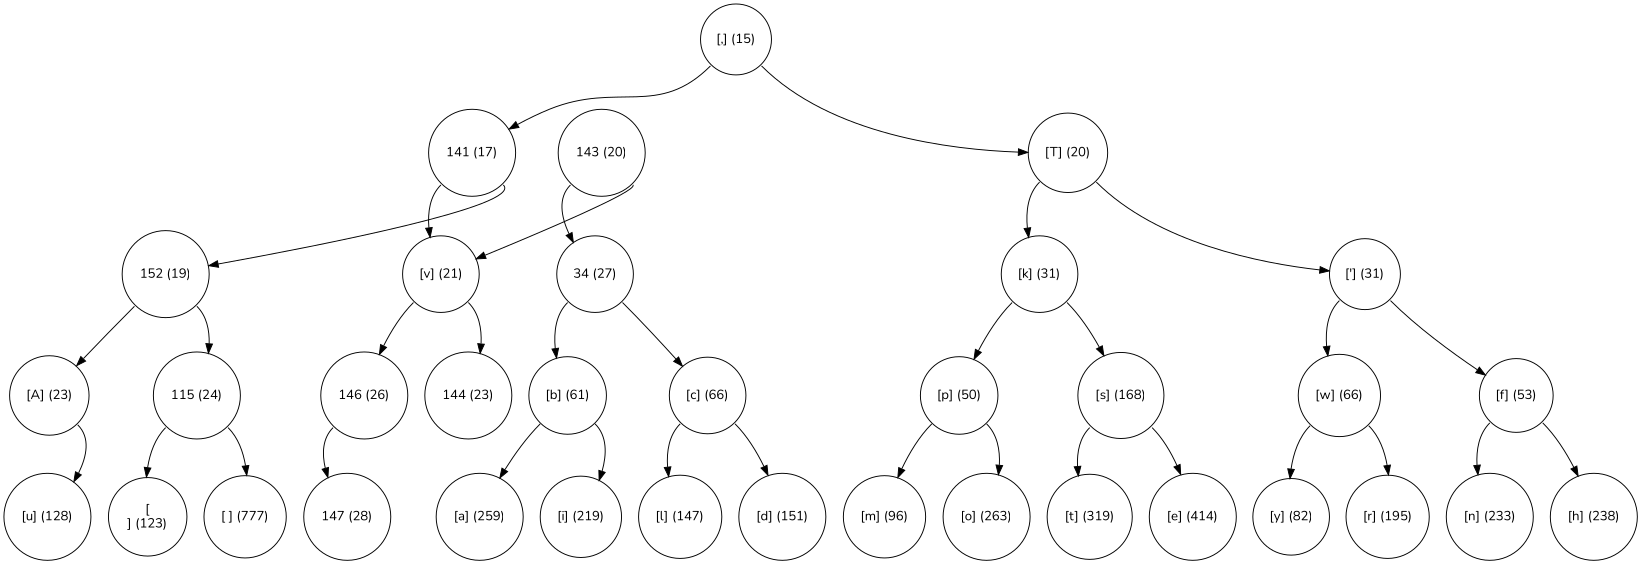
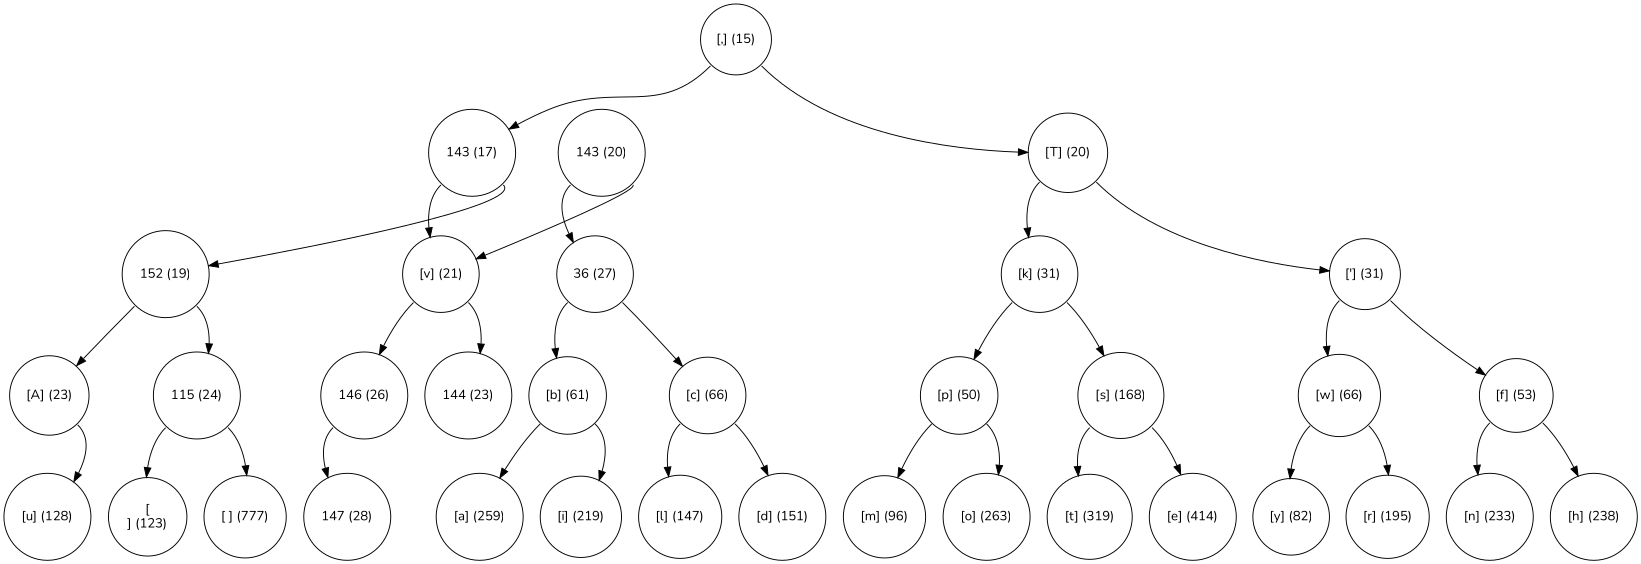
node "141 (17)": label "141 (17)" -> "143 (17)"
node "34 (27)": label "34 (27)" -> "36 (27)"
